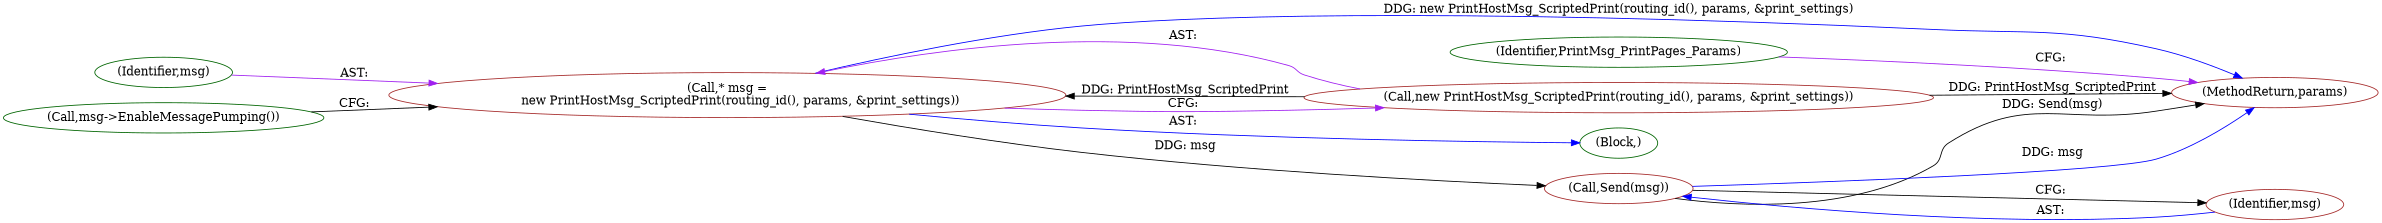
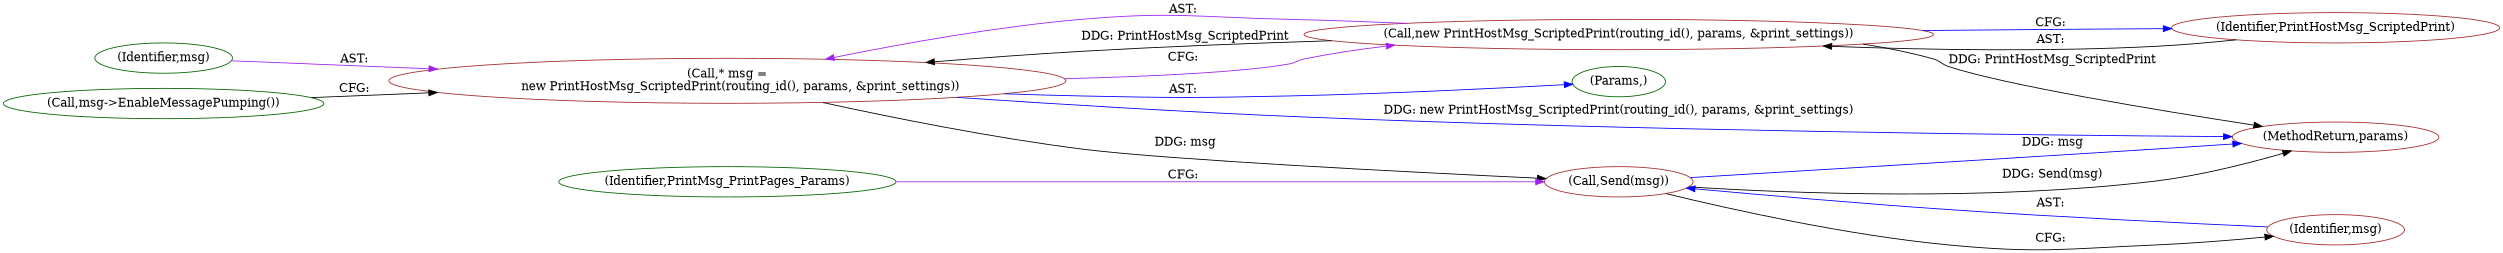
node "(Identifier,PrintHostMsg_ScriptedPrint)": added
edge "(Identifier,PrintMsg_PrintPages_Params)" -> "(MethodReturn,params)": now "(Identifier,PrintMsg_PrintPages_Params)" -> "(Call,Send(msg))"
node "(Block,)": label "(Block,)" -> "(Params,)"
